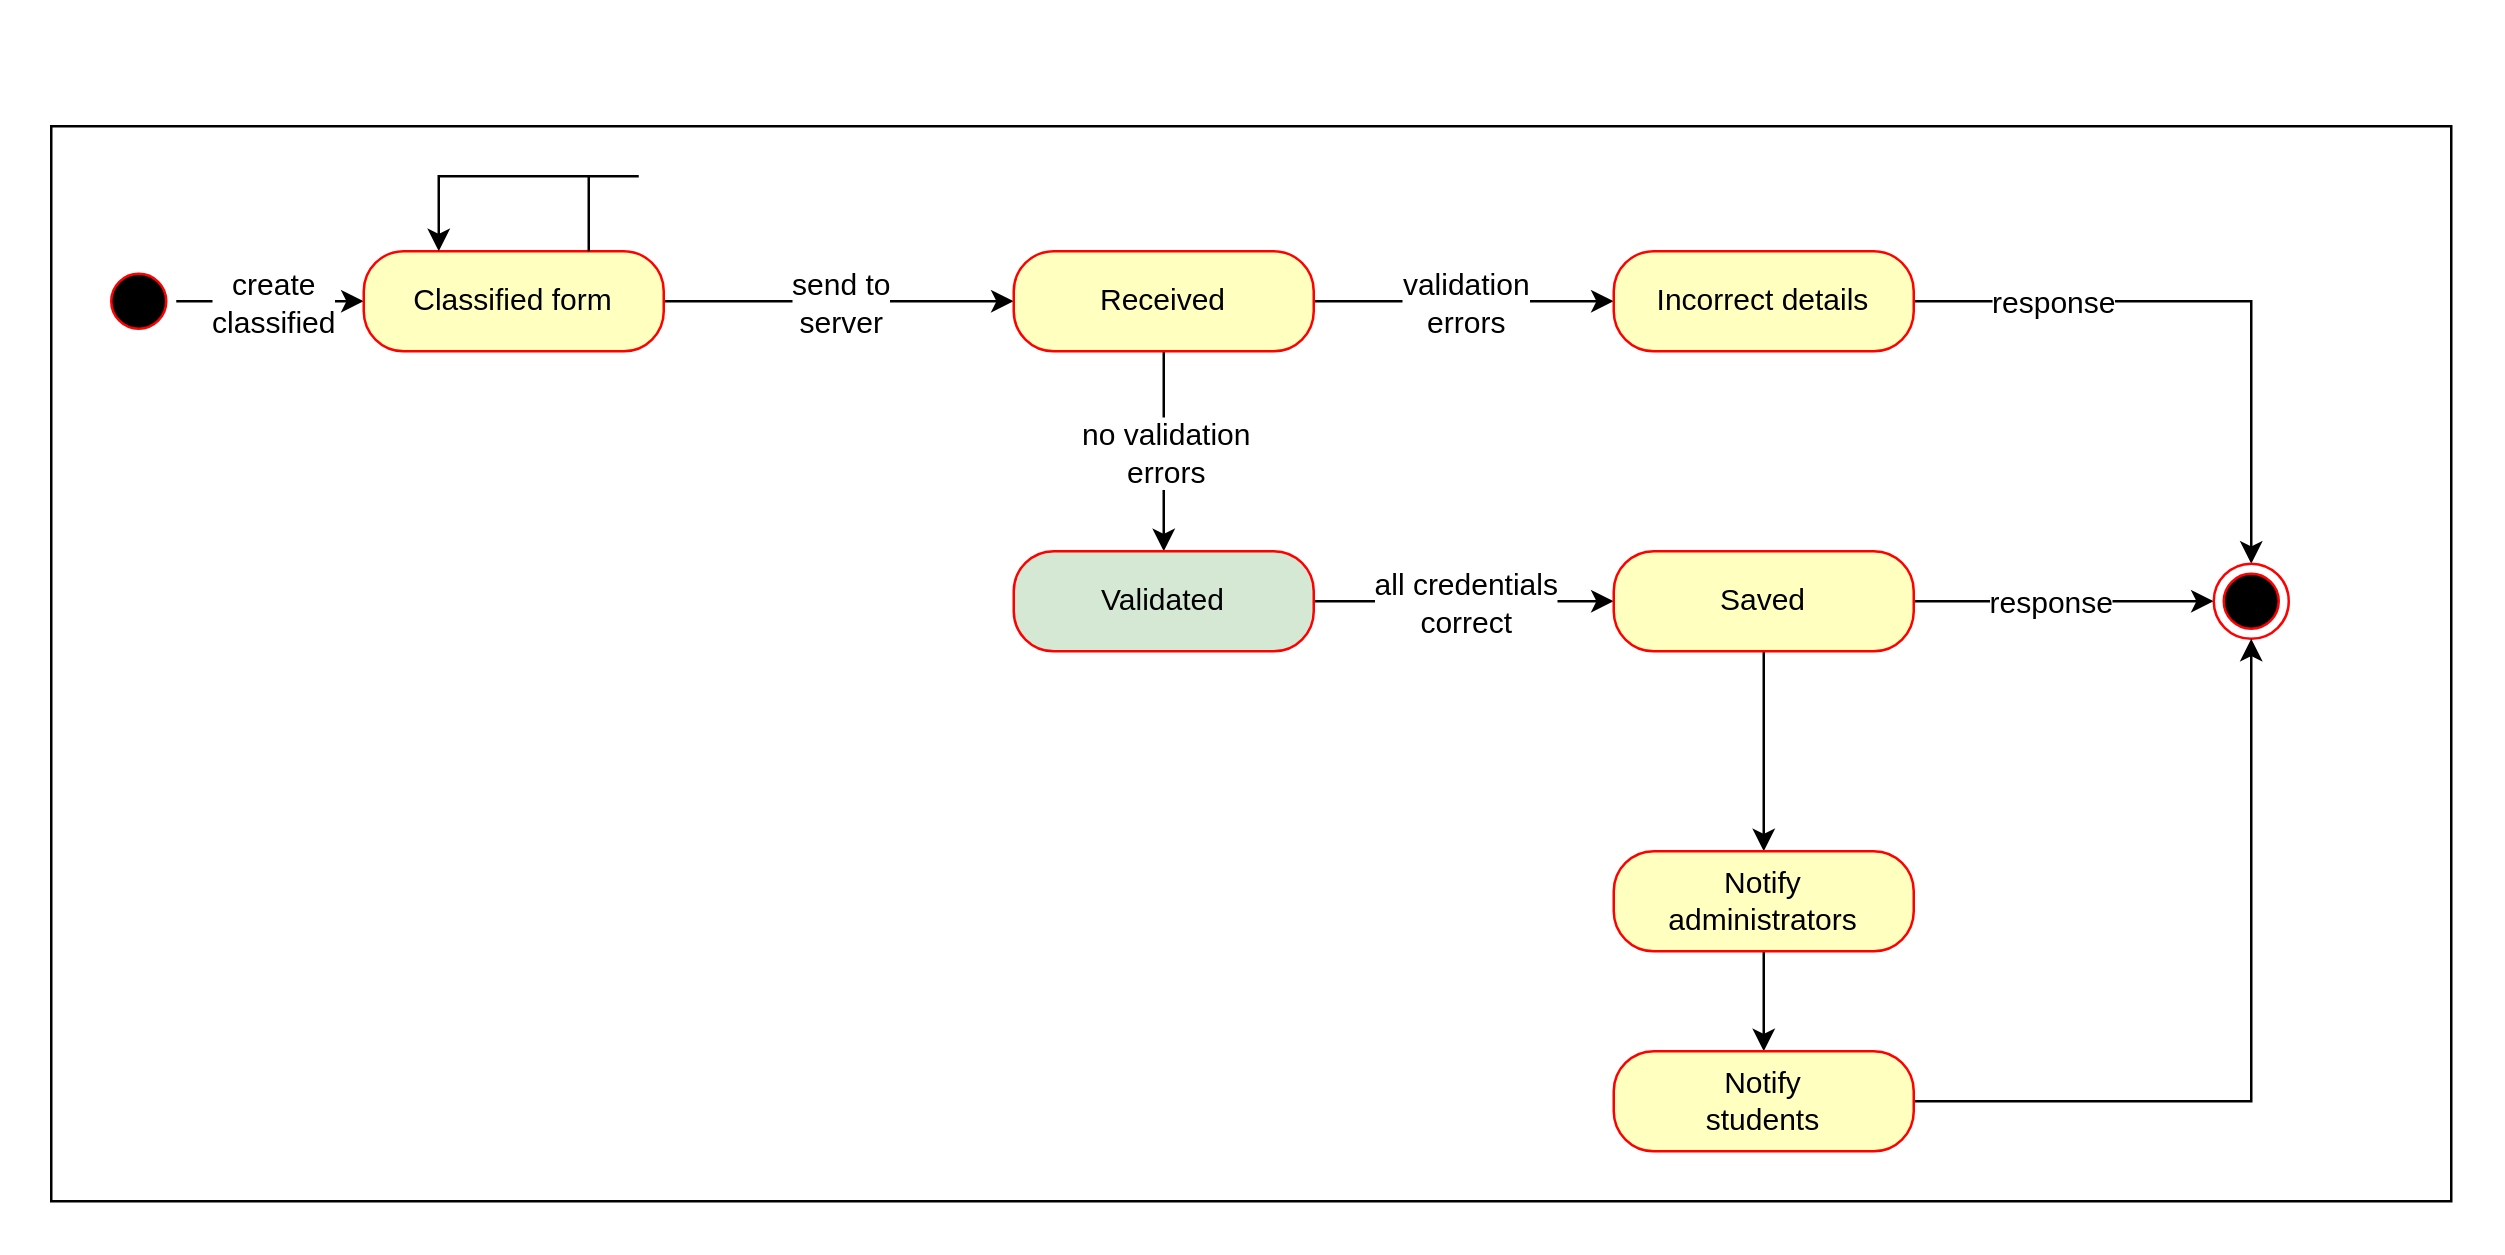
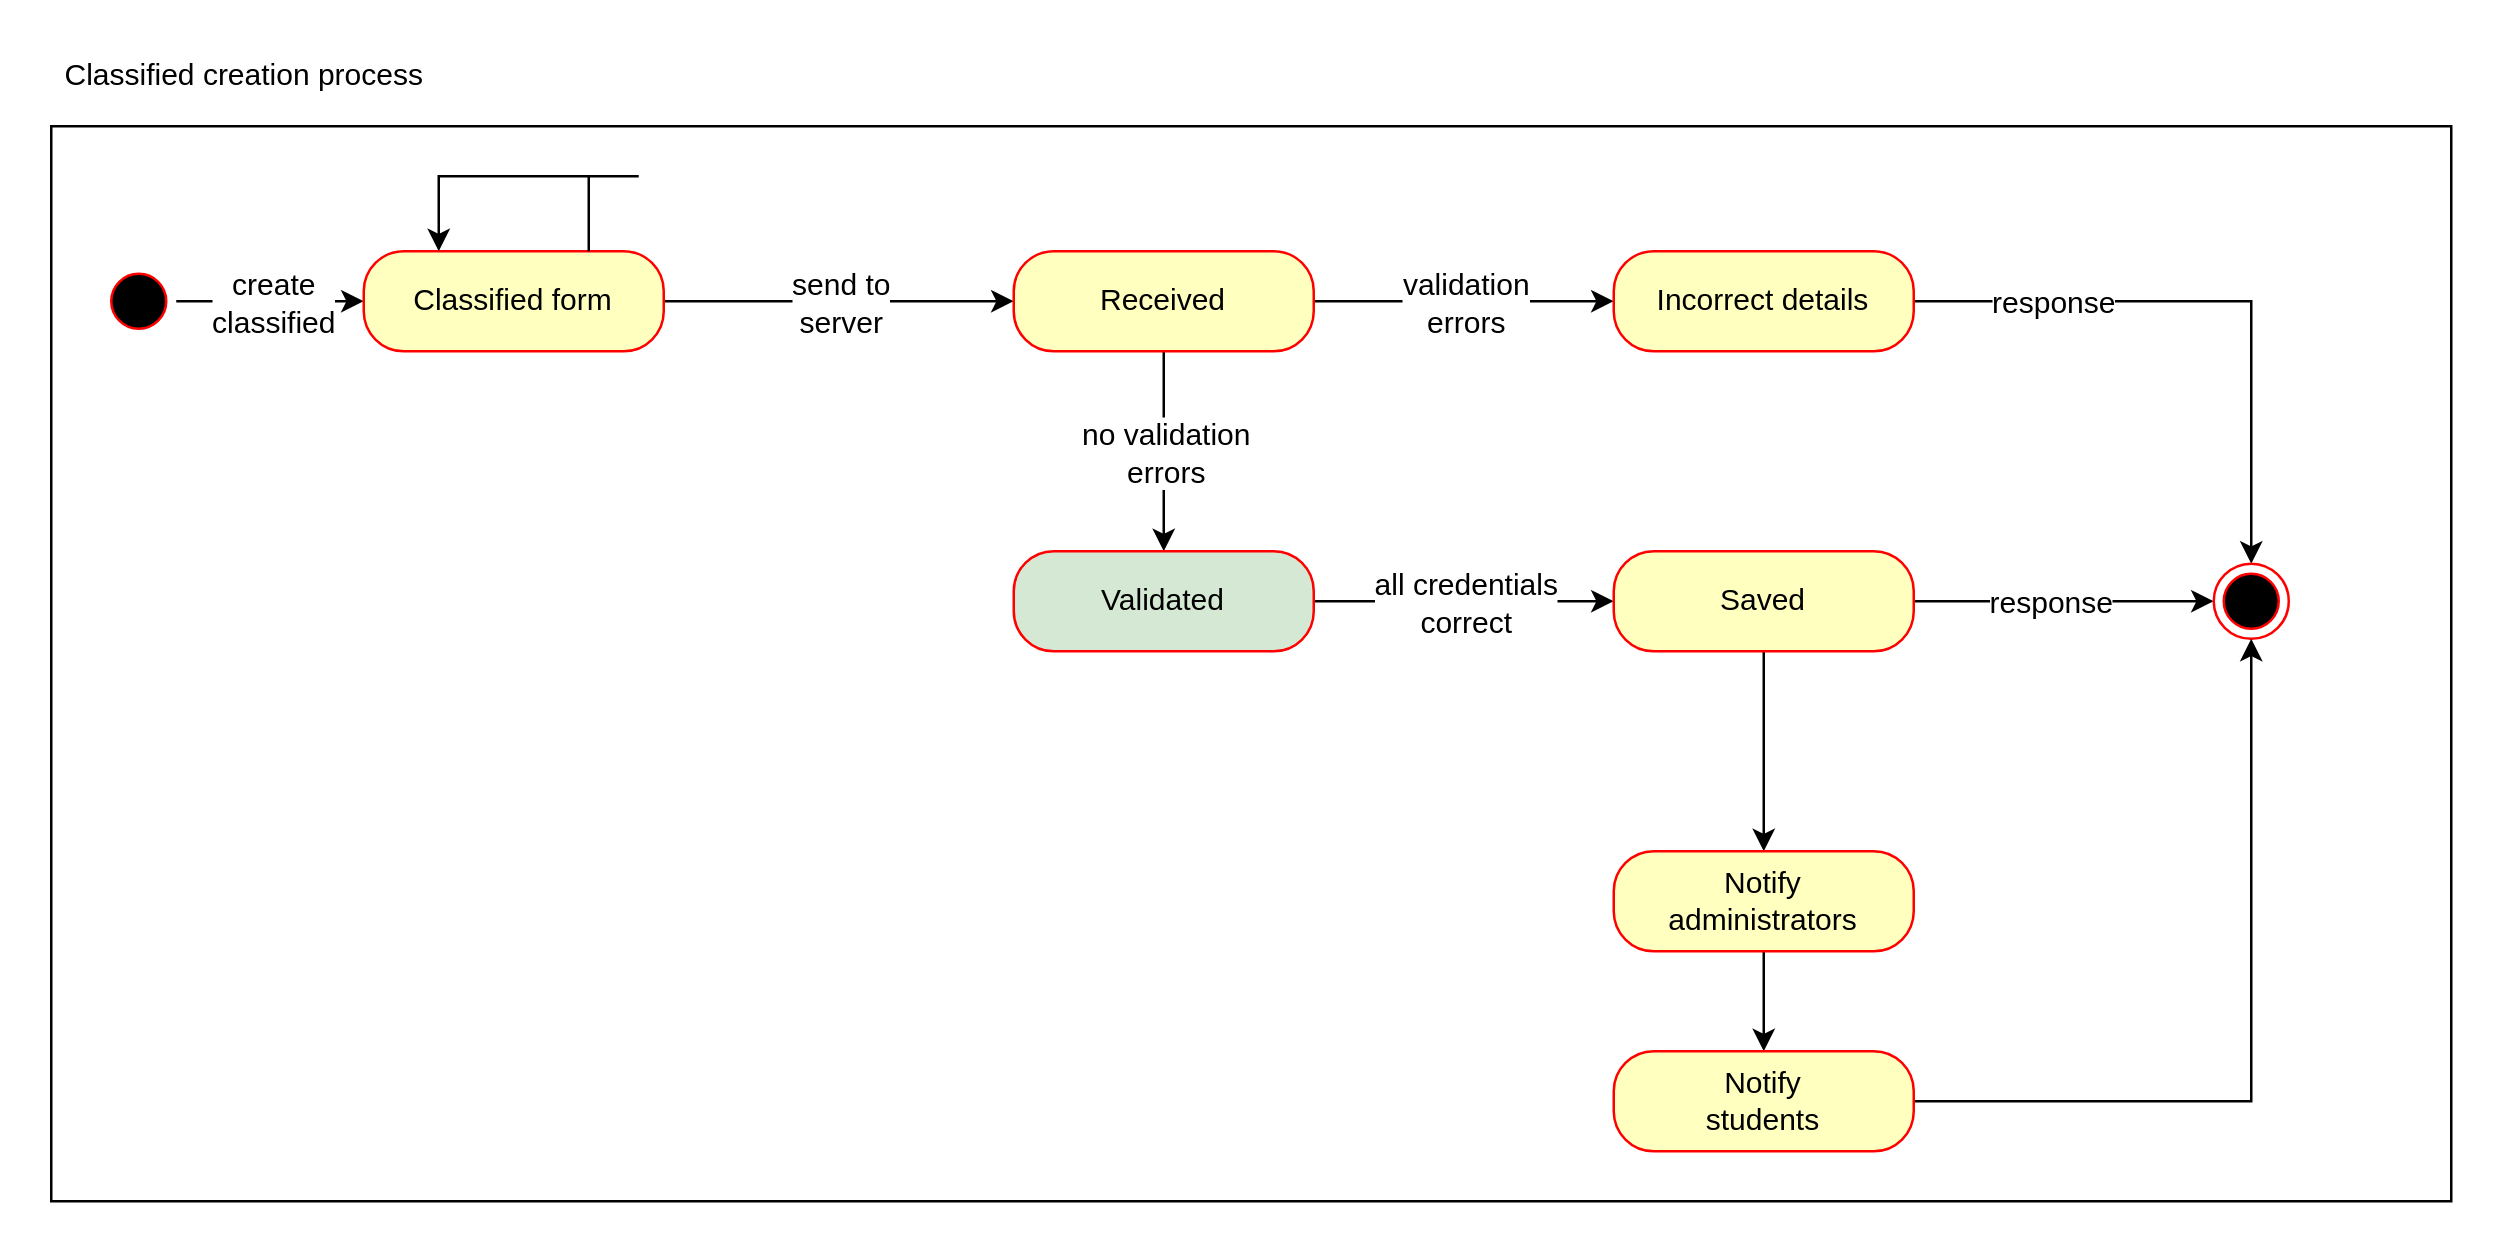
node "Classified creation process": added
